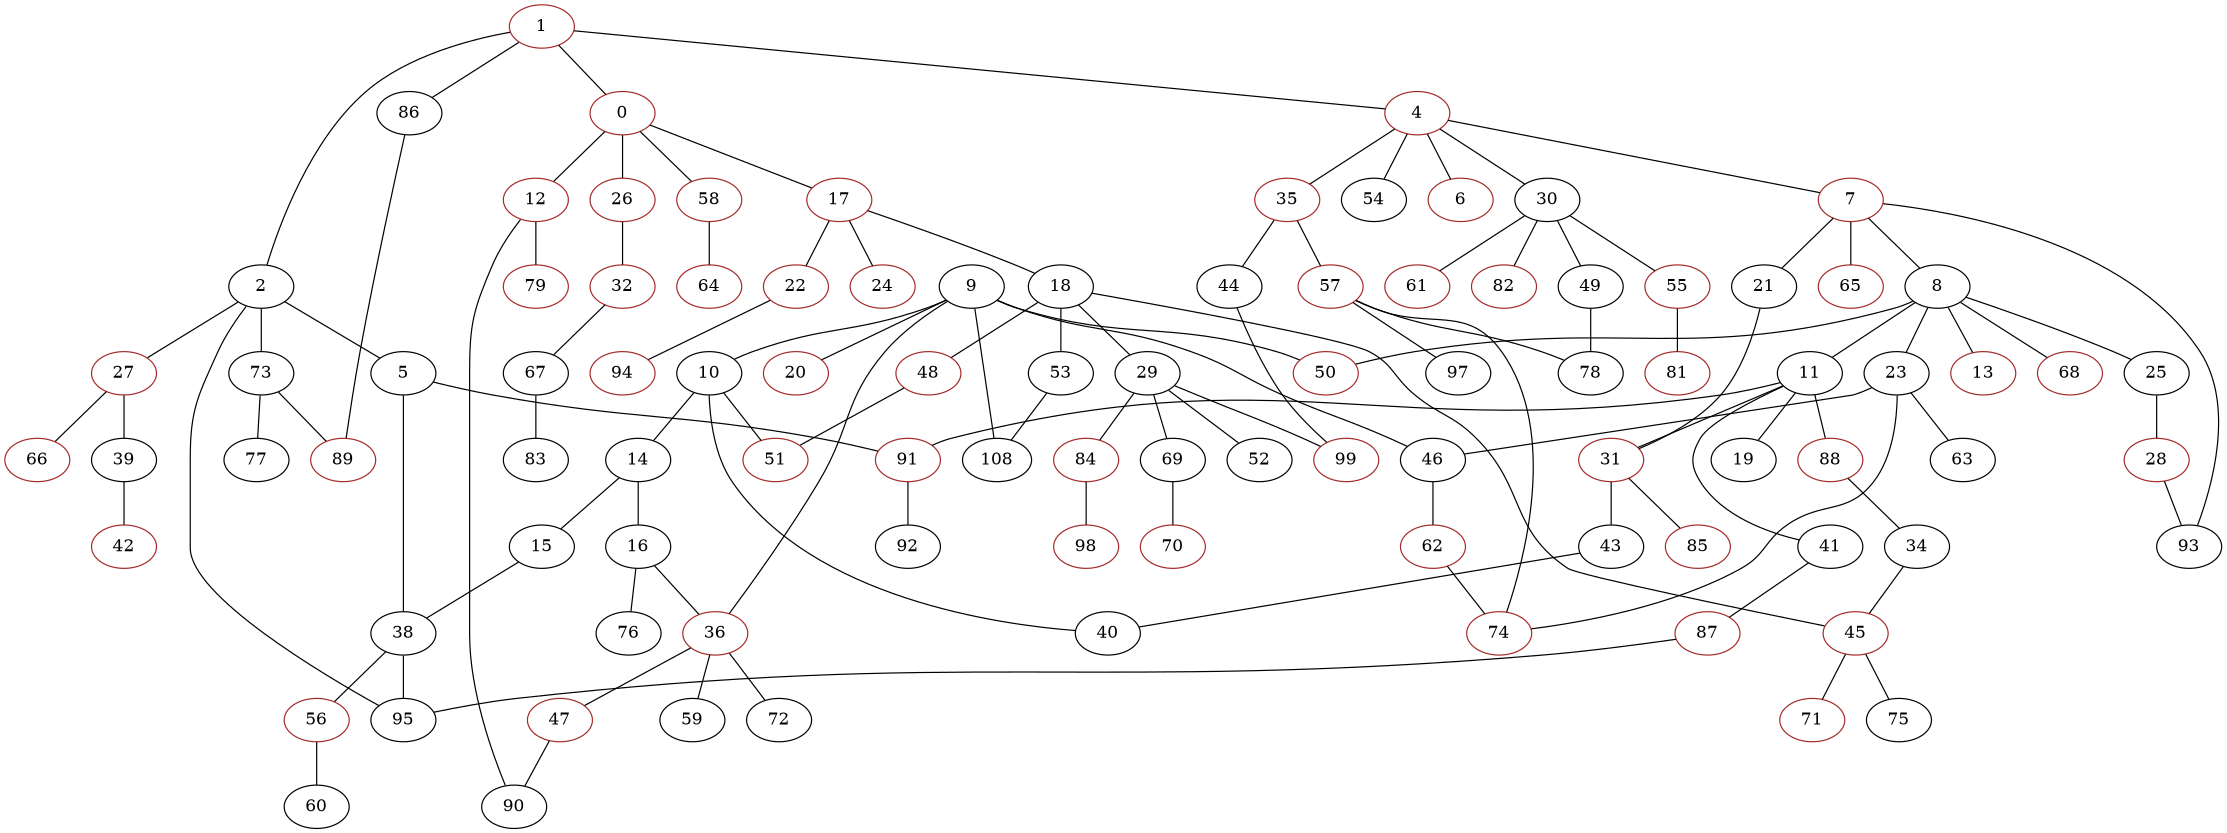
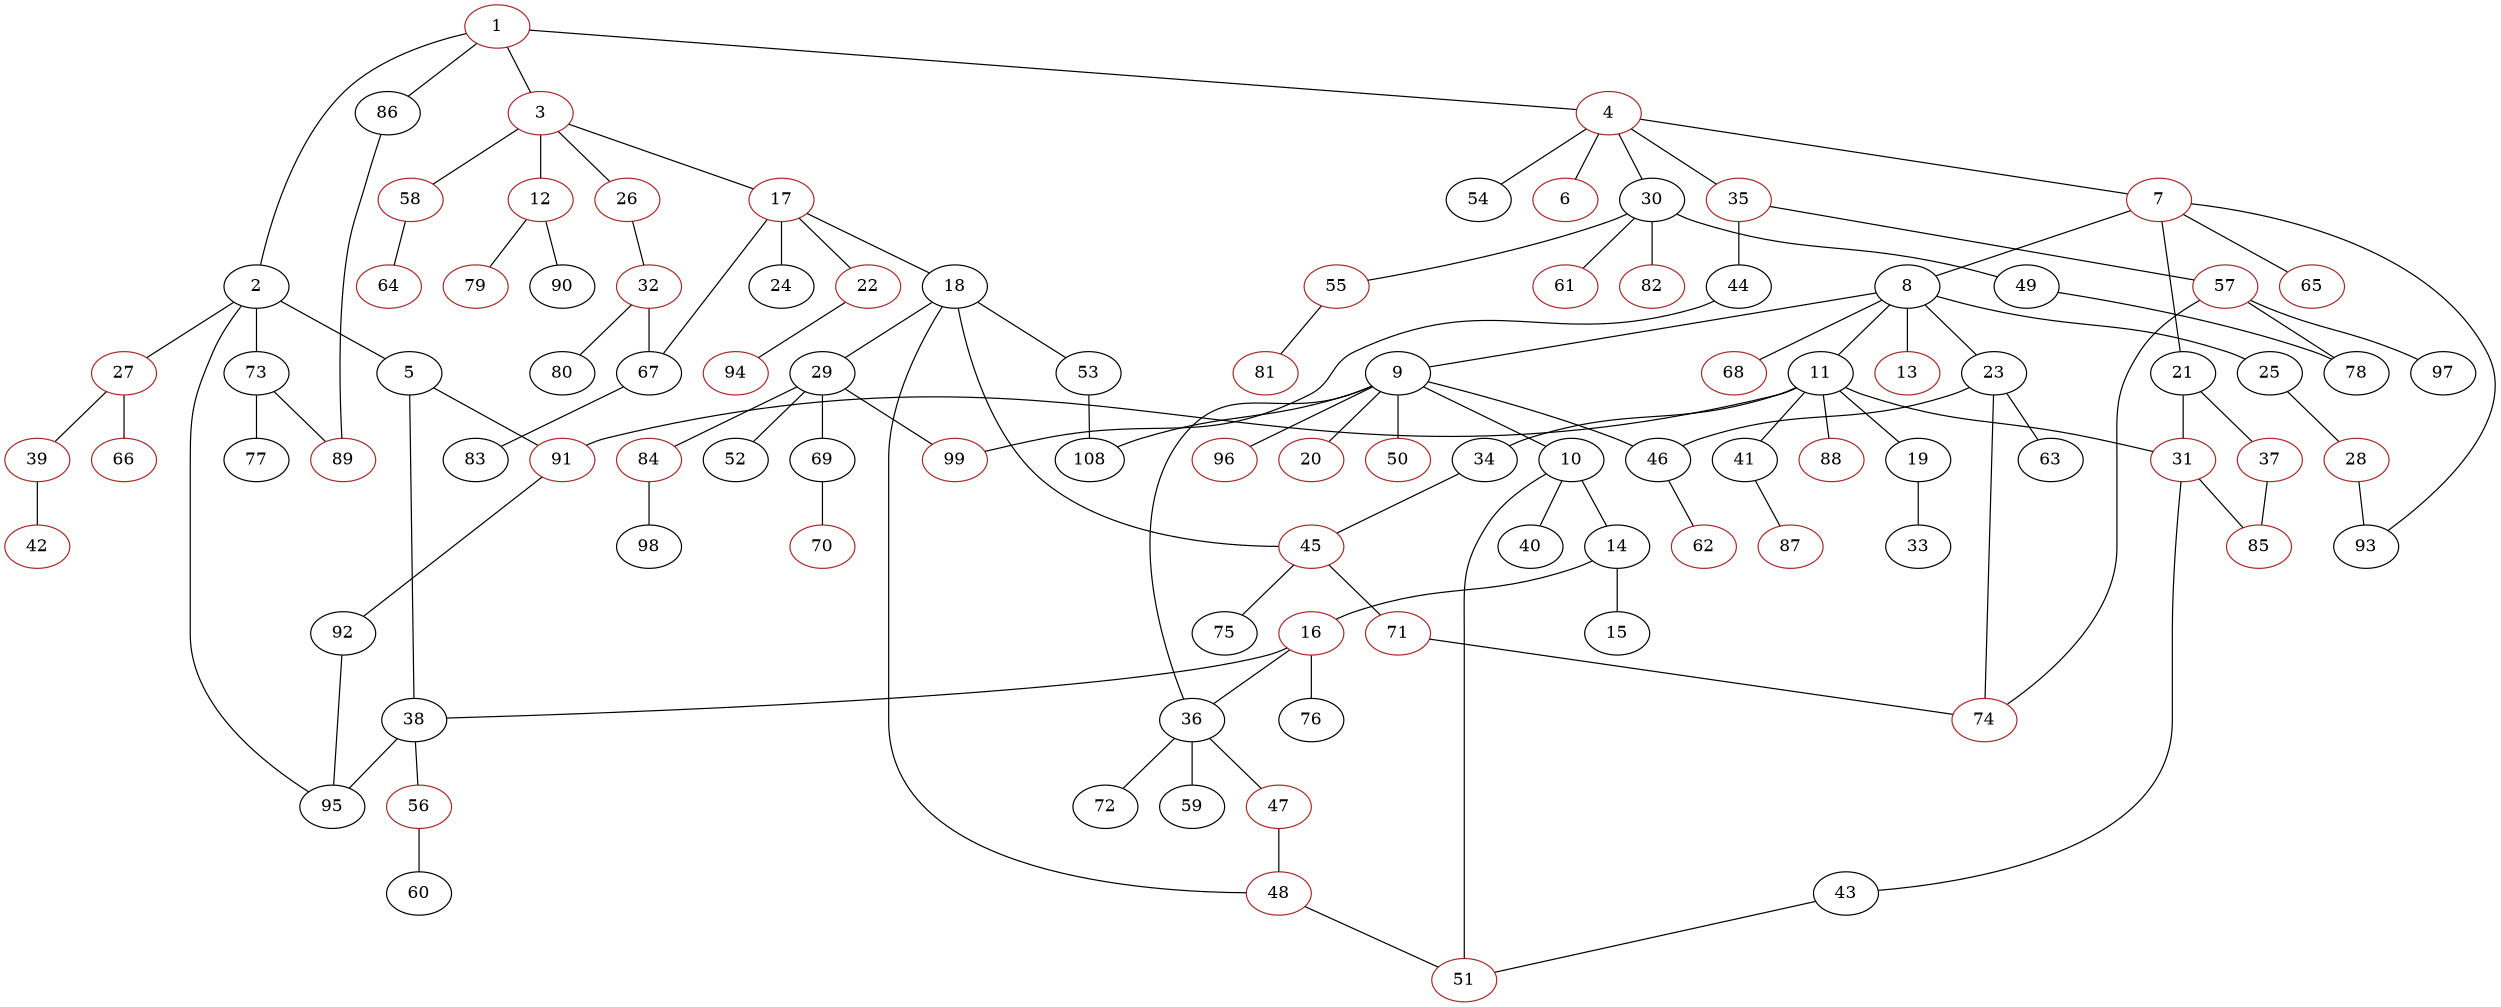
node "0": label "0" -> "3"
edge "17" -- "67": added
node "24": color brown -> black
edge "8" -- "50": now "8" -- "9"
node "80": added
node "39": color black -> brown
node "96": added
node "37": added
edge "88" -- "34": now "11" -- "34"
node "16": color black -> brown
node "98": color brown -> black
node "33": added
edge "15" -- "38": now "16" -- "38"
edge "43" -- "40": now "43" -- "51"
edge "62" -- "74": now "71" -- "74"
node "36": color brown -> black
edge "87" -- "95": now "92" -- "95"
edge "47" -- "90": now "47" -- "48"
